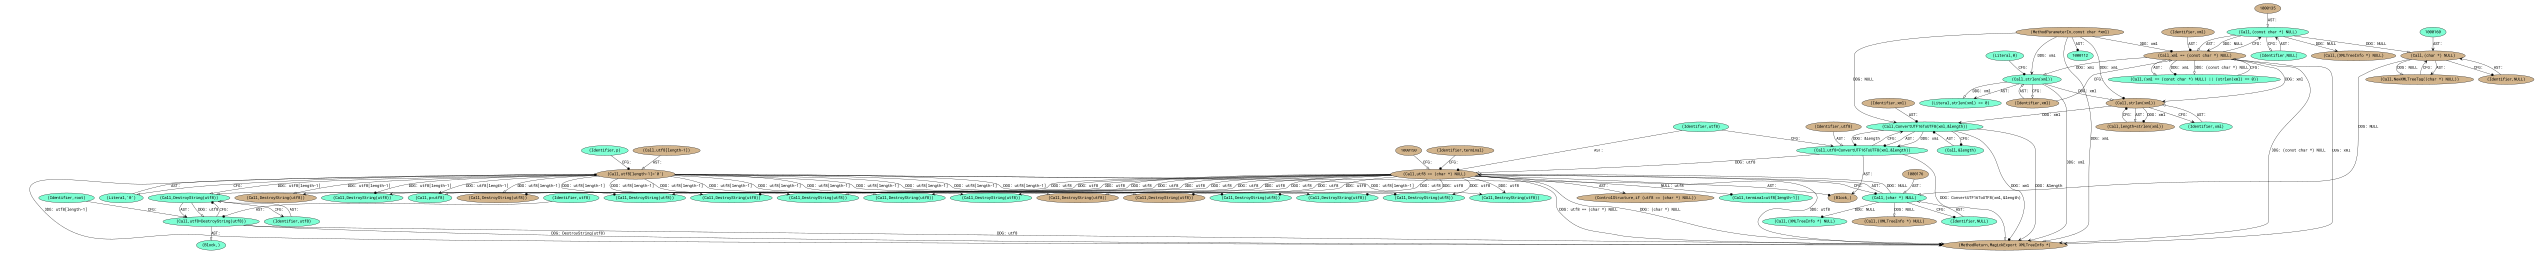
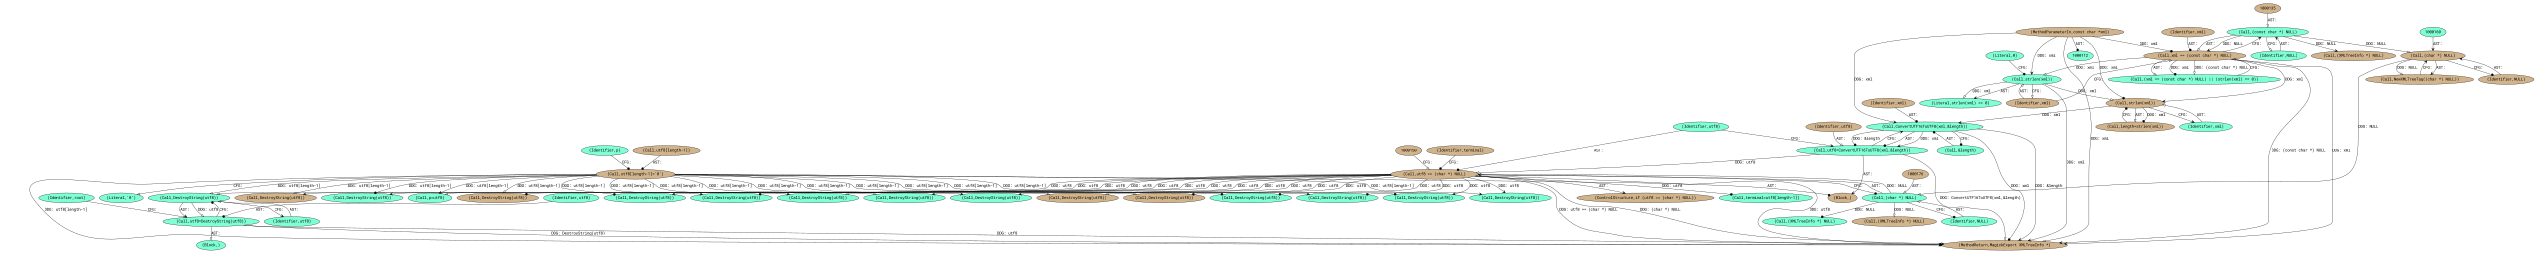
edge "(MethodParameterIn,const char *xml)" -> "(Call,ConvertUTF16ToUTF8(xml,&length))": label "DDG: NULL" -> "DDG: xml"
edge "(Call,utf8[length-1])" -> "(Call,utf8[length-1]='0')": arrowhead onormal -> dot
edge "(Literal,'0')" -> "(Call,utf8[length-1]='0')": removed, label "AST:"
edge "(Call,utf8 == (char *) NULL)" -> "(Call,terminal=utf8[length-1])": label "NULL: utf8" -> "DDG: utf8"
